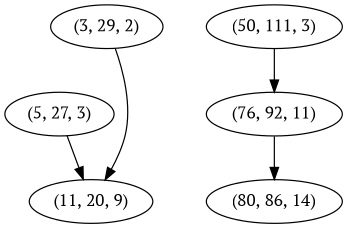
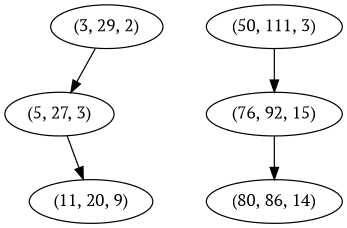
edge "(3, 29, 2)" -> "(11, 20, 9)": now "(3, 29, 2)" -> "(5, 27, 3)"
node "(76, 92, 11)": label "(76, 92, 11)" -> "(76, 92, 15)"
